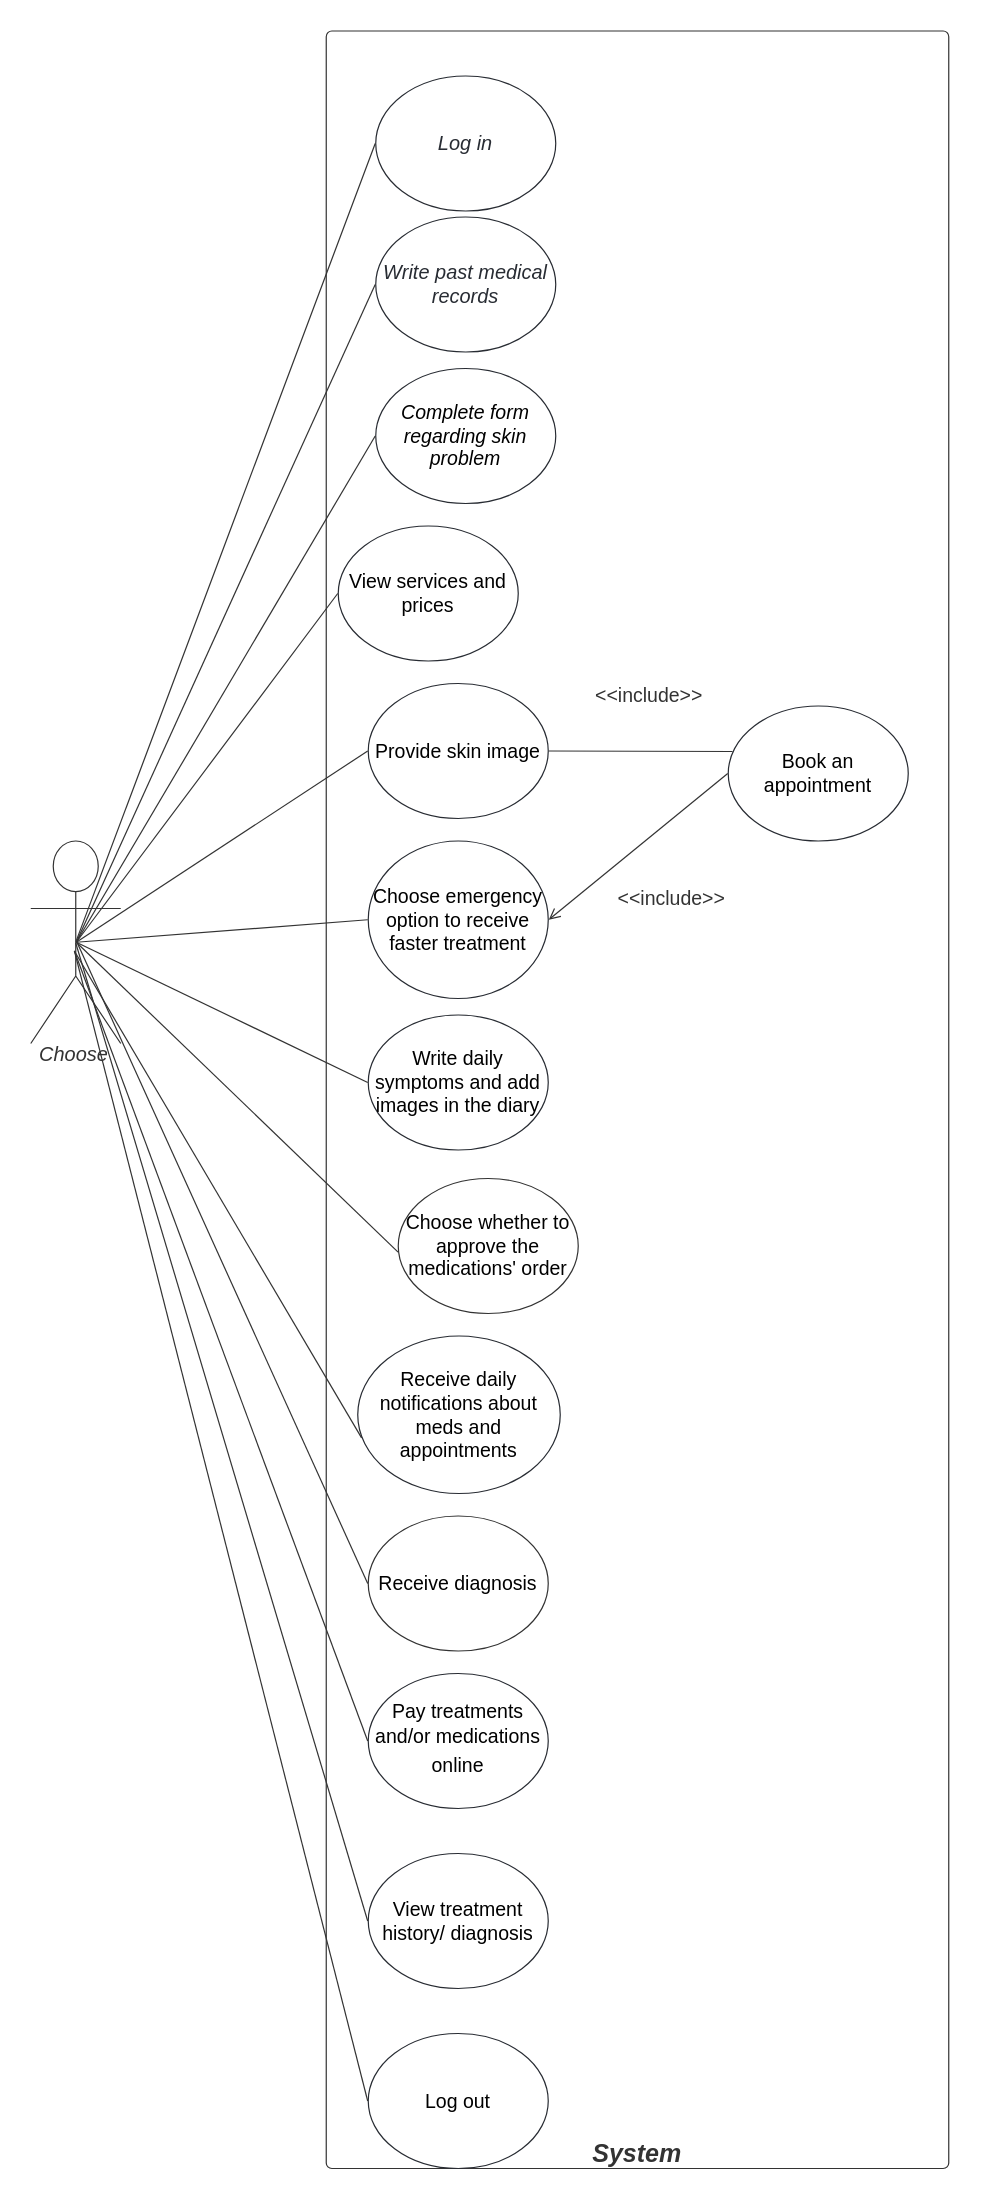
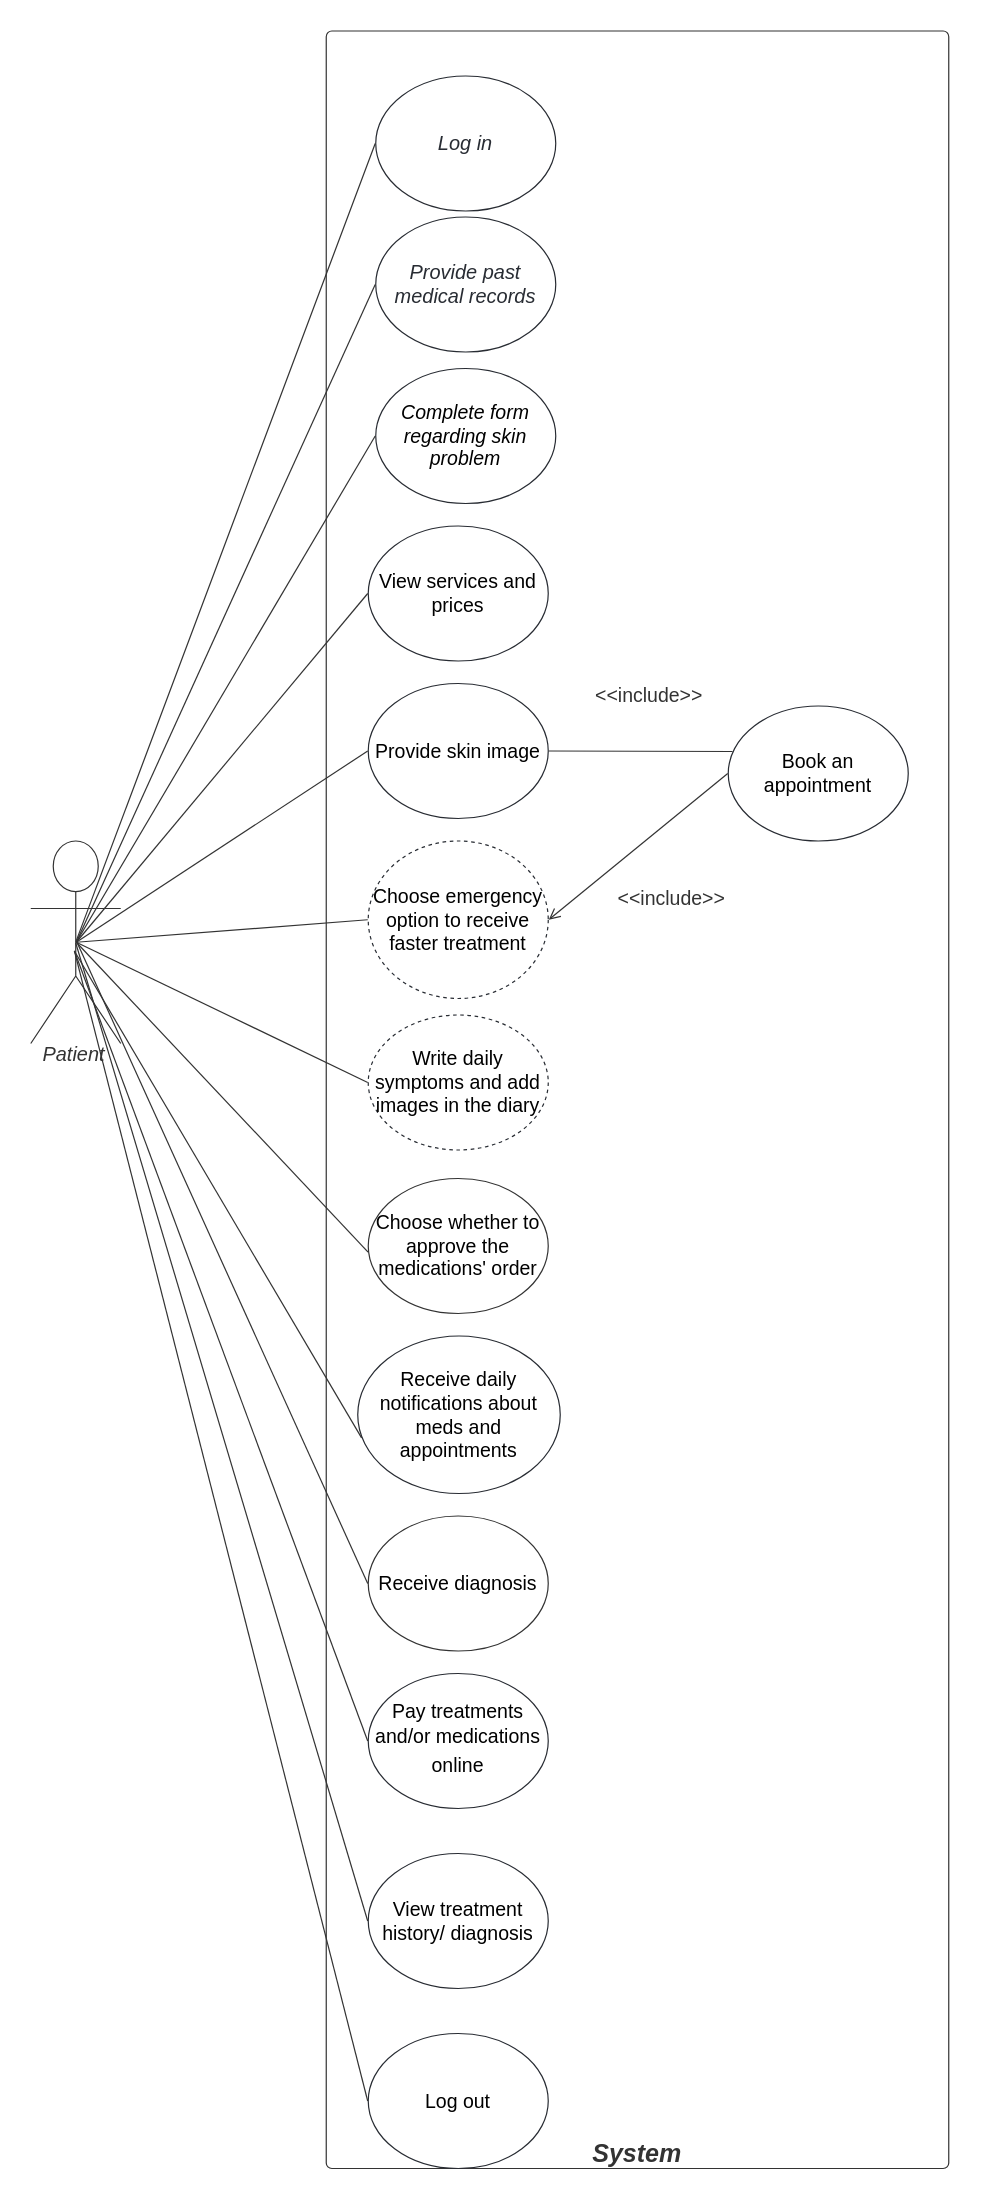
node "Write past medical records": label "Write past medical records" -> "Provide past medical records"
node "View services and prices": moved (428, 593) -> (458, 593)
node "Choose emergency option to receive faster treatment": style solid -> dashed
node "Choose": label "Choose" -> "Patient"
node "Write daily symptoms and add images in the diary": style solid -> dashed
node "Choose whether to approve the medications' order": moved (488, 1246) -> (458, 1246)
